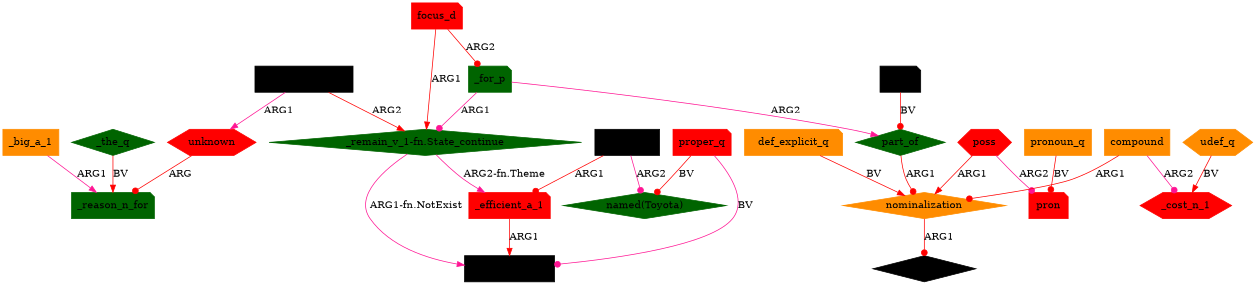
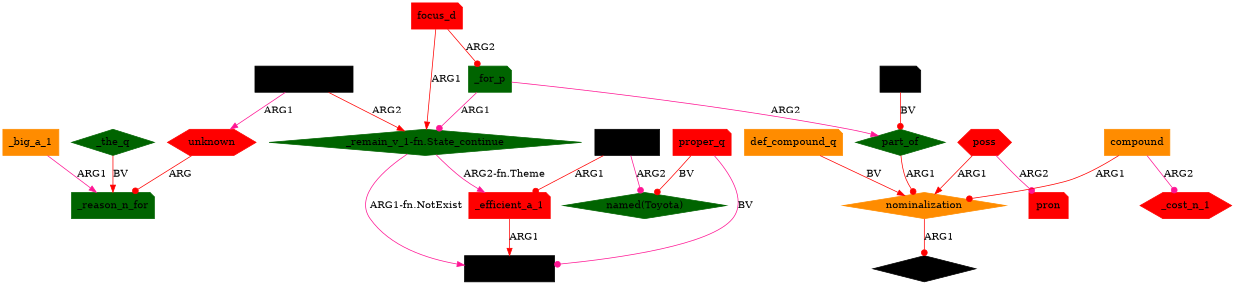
node "def_explicit_q": label "def_explicit_q" -> "def_compound_q"
node "pronoun_q": removed
node "udef_q": removed
